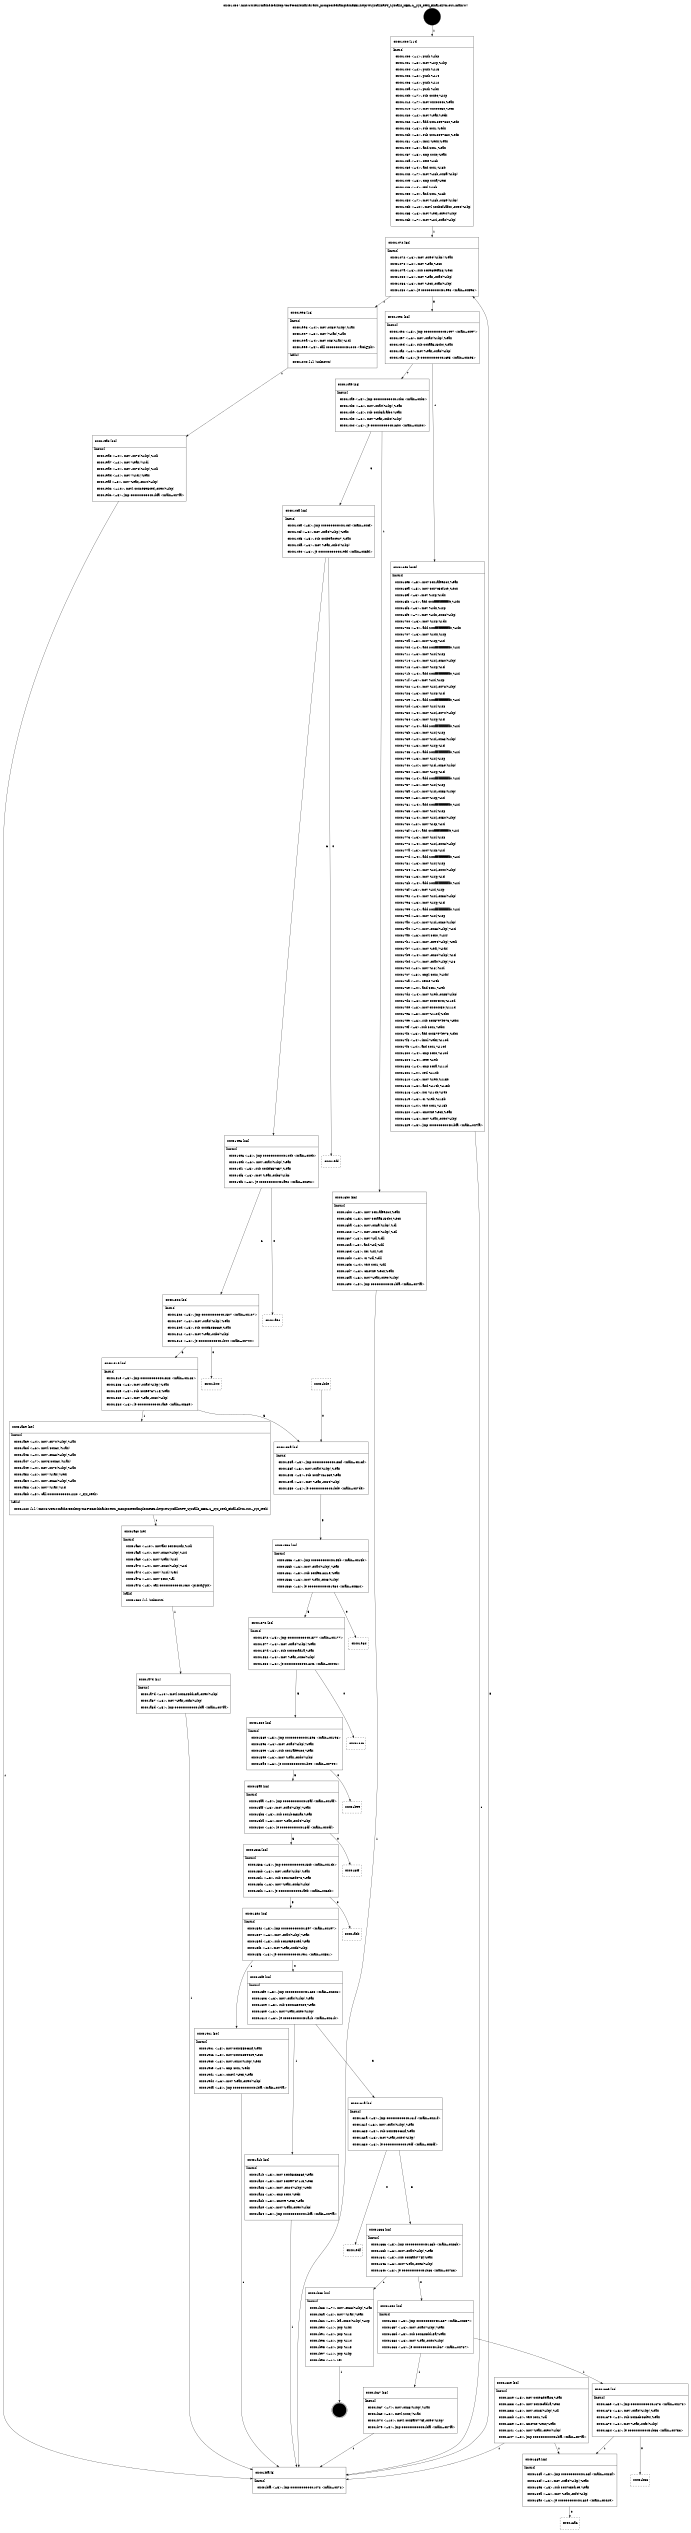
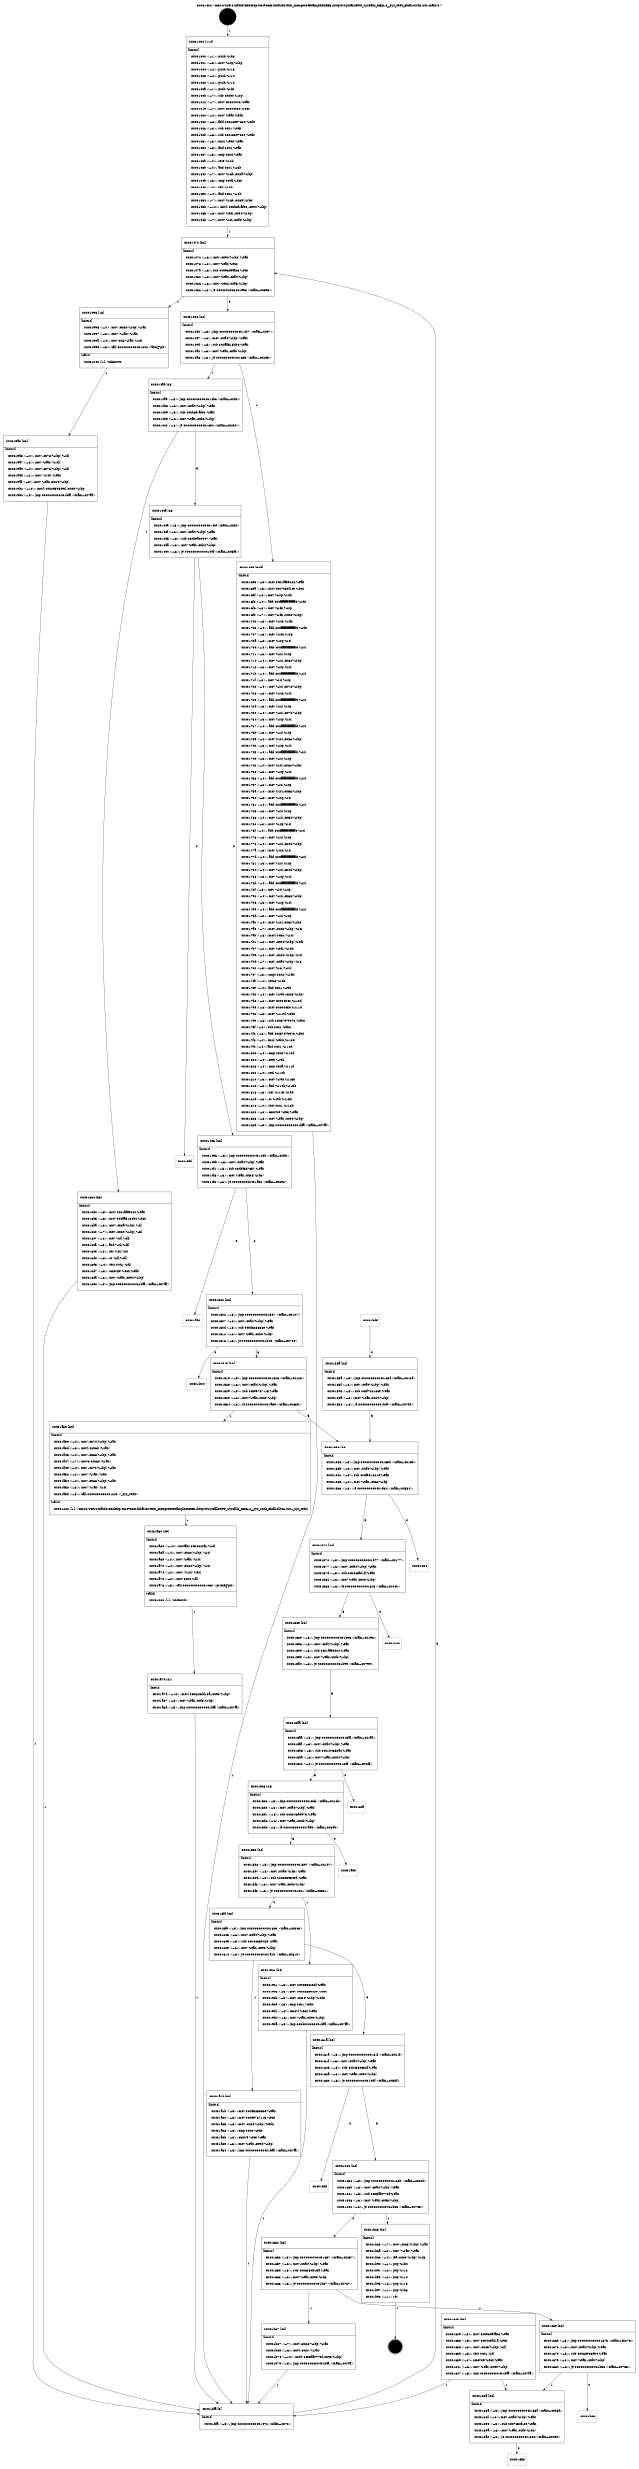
edge "0x40151e [28]" -> "0x40153a [28]": now "0x40151e [28]" -> "0x401556 [28]"
node "0x401b99": removed
